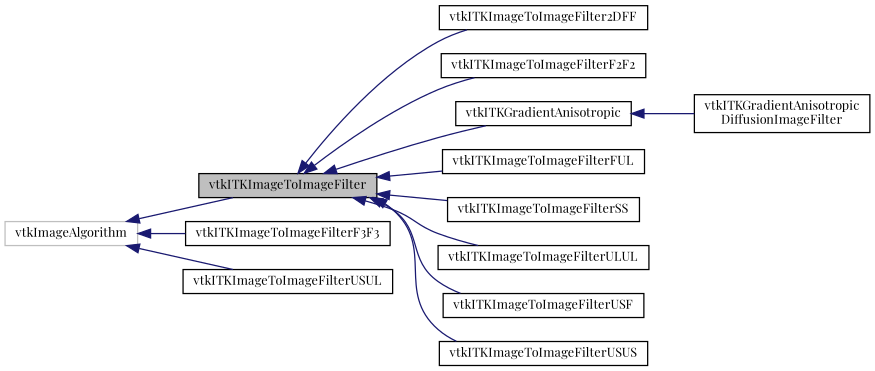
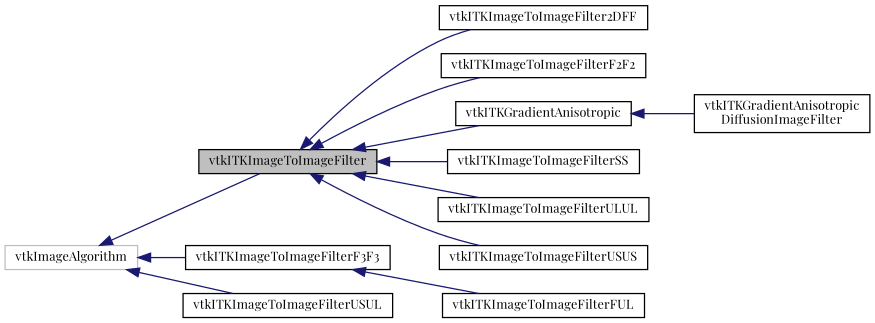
edge "vtkITKImageToImageFilterFUL" -> "vtkITKImageToImageFilter": now "vtkITKImageToImageFilterFUL" -> "vtkITKImageToImageFilterF3F3"
node "vtkITKImageToImageFilterUSF": removed
